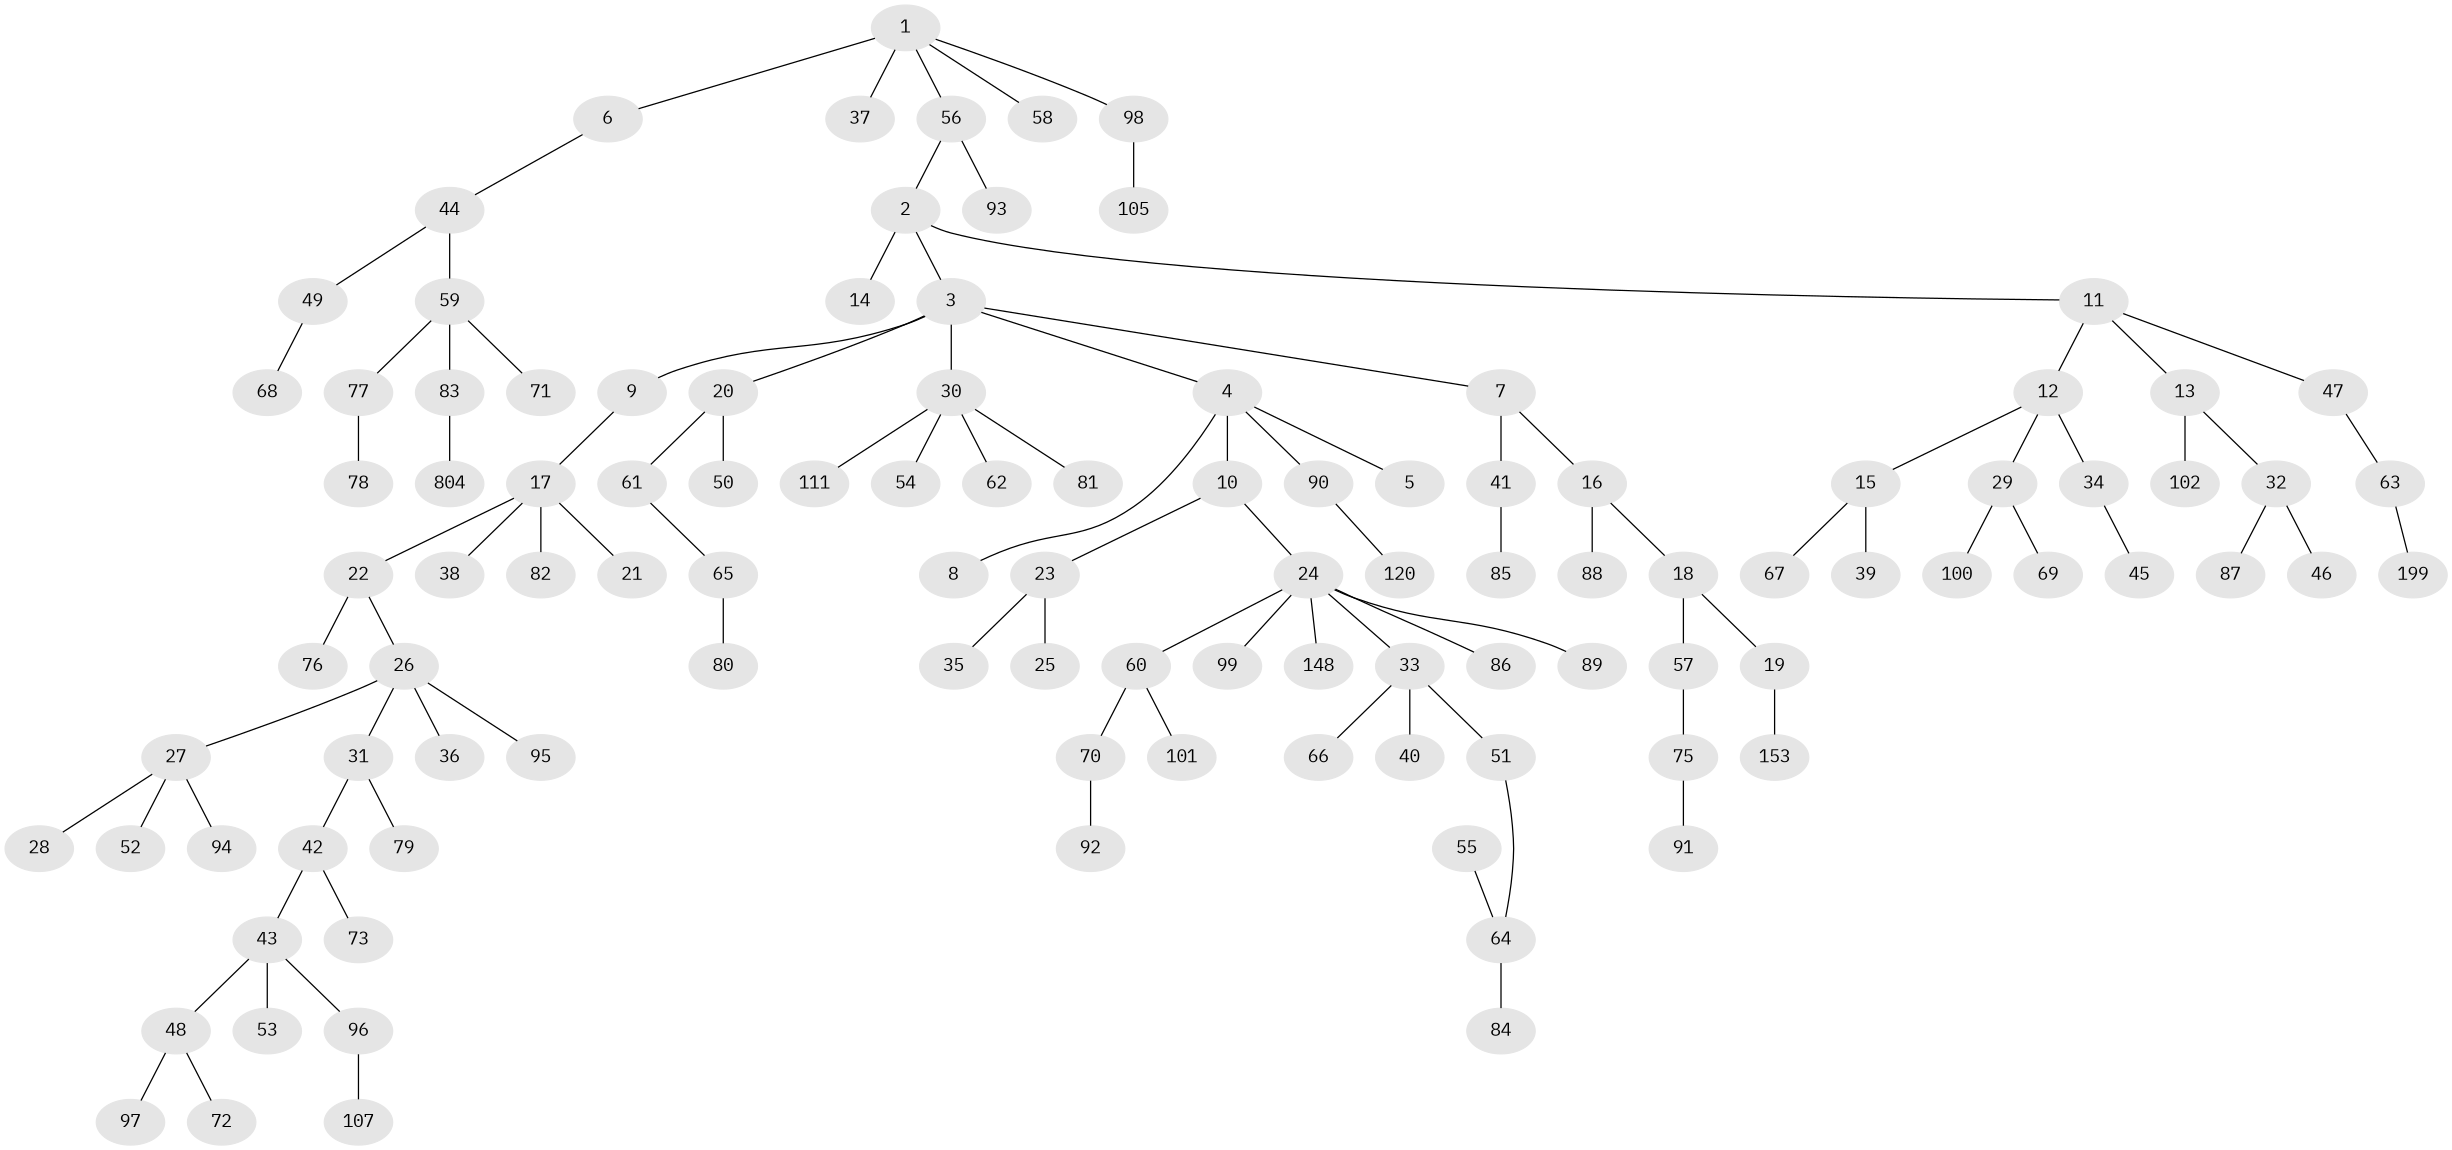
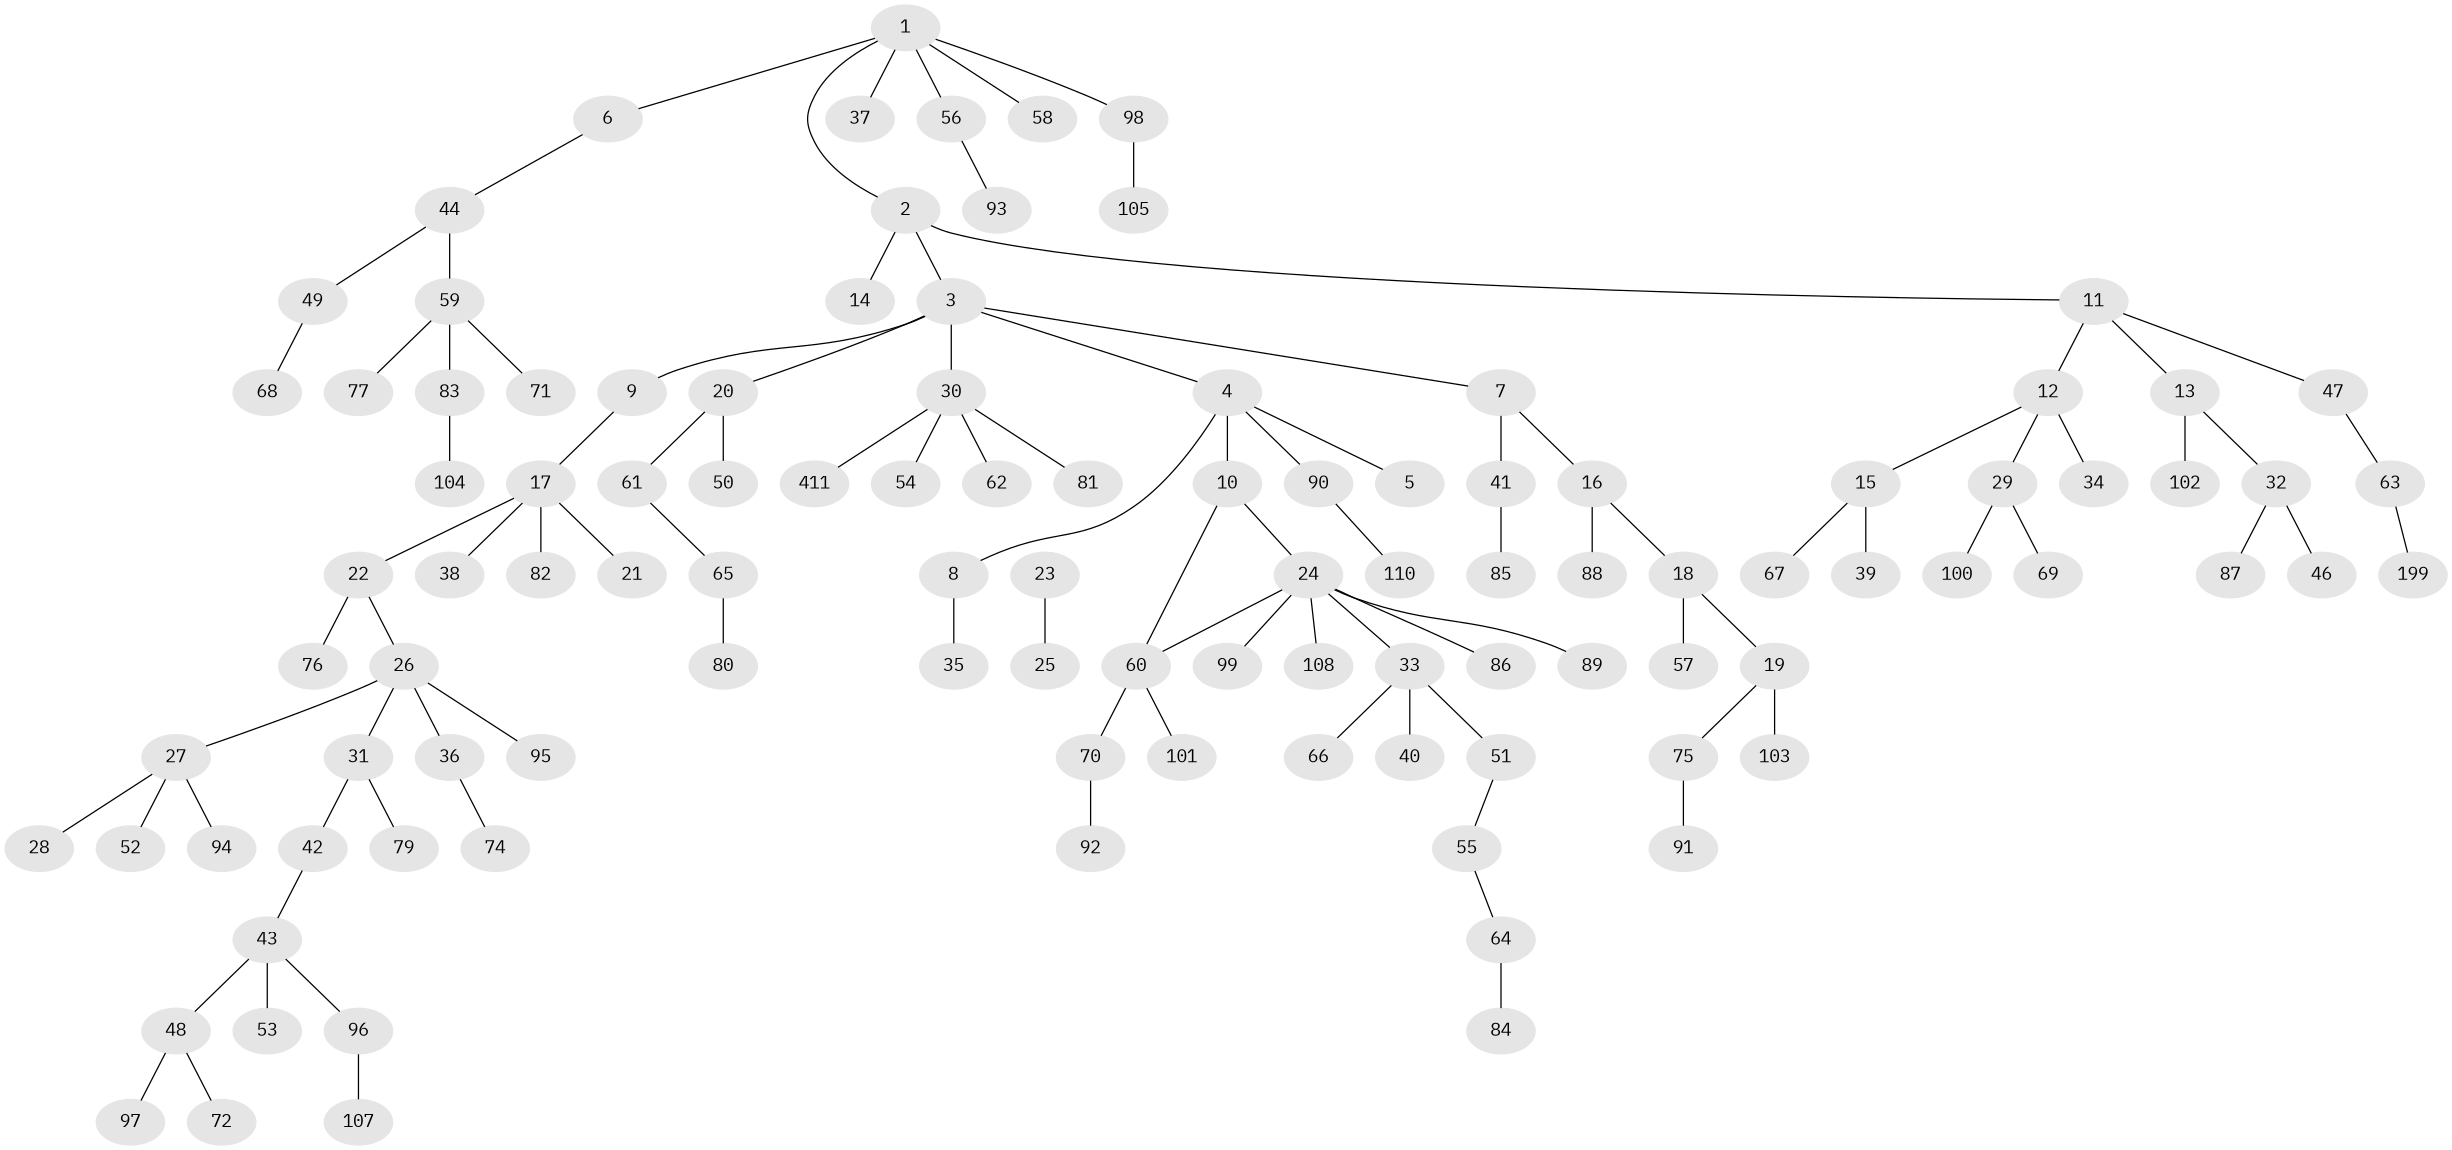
edge "56" -- "2": now "1" -- "2"
node "78": removed
node "804": label "804" -> "104"
node "111": label "111" -> "411"
edge "10" -- "23": now "10" -- "60"
node "120": label "120" -> "110"
node "45": removed
edge "23" -- "35": now "8" -- "35"
node "148": label "148" -> "108"
edge "57" -- "75": now "19" -- "75"
node "153": label "153" -> "103"
node "74": added
edge "51" -- "64": now "51" -- "55"
node "73": removed
